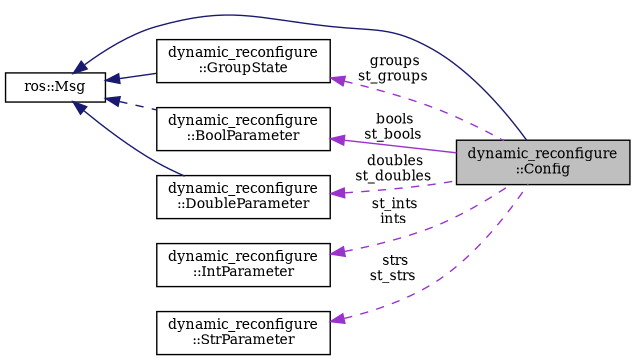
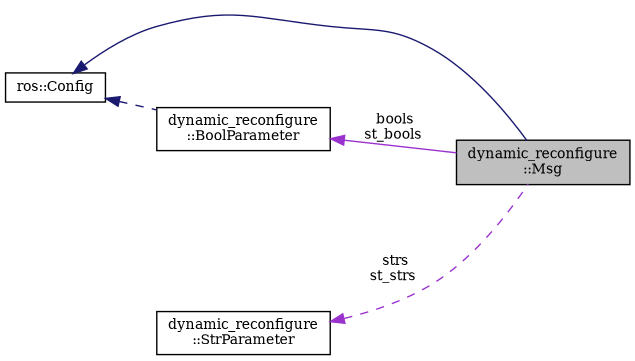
node "dynamic_reconfigure ::GroupState": removed
node "ros::Msg": label "ros::Msg" -> "ros::Config"
node "dynamic_reconfigure ::Config": label "dynamic_reconfigure ::Config" -> "dynamic_reconfigure ::Msg"
node "dynamic_reconfigure ::DoubleParameter": removed
node "dynamic_reconfigure ::IntParameter": removed
